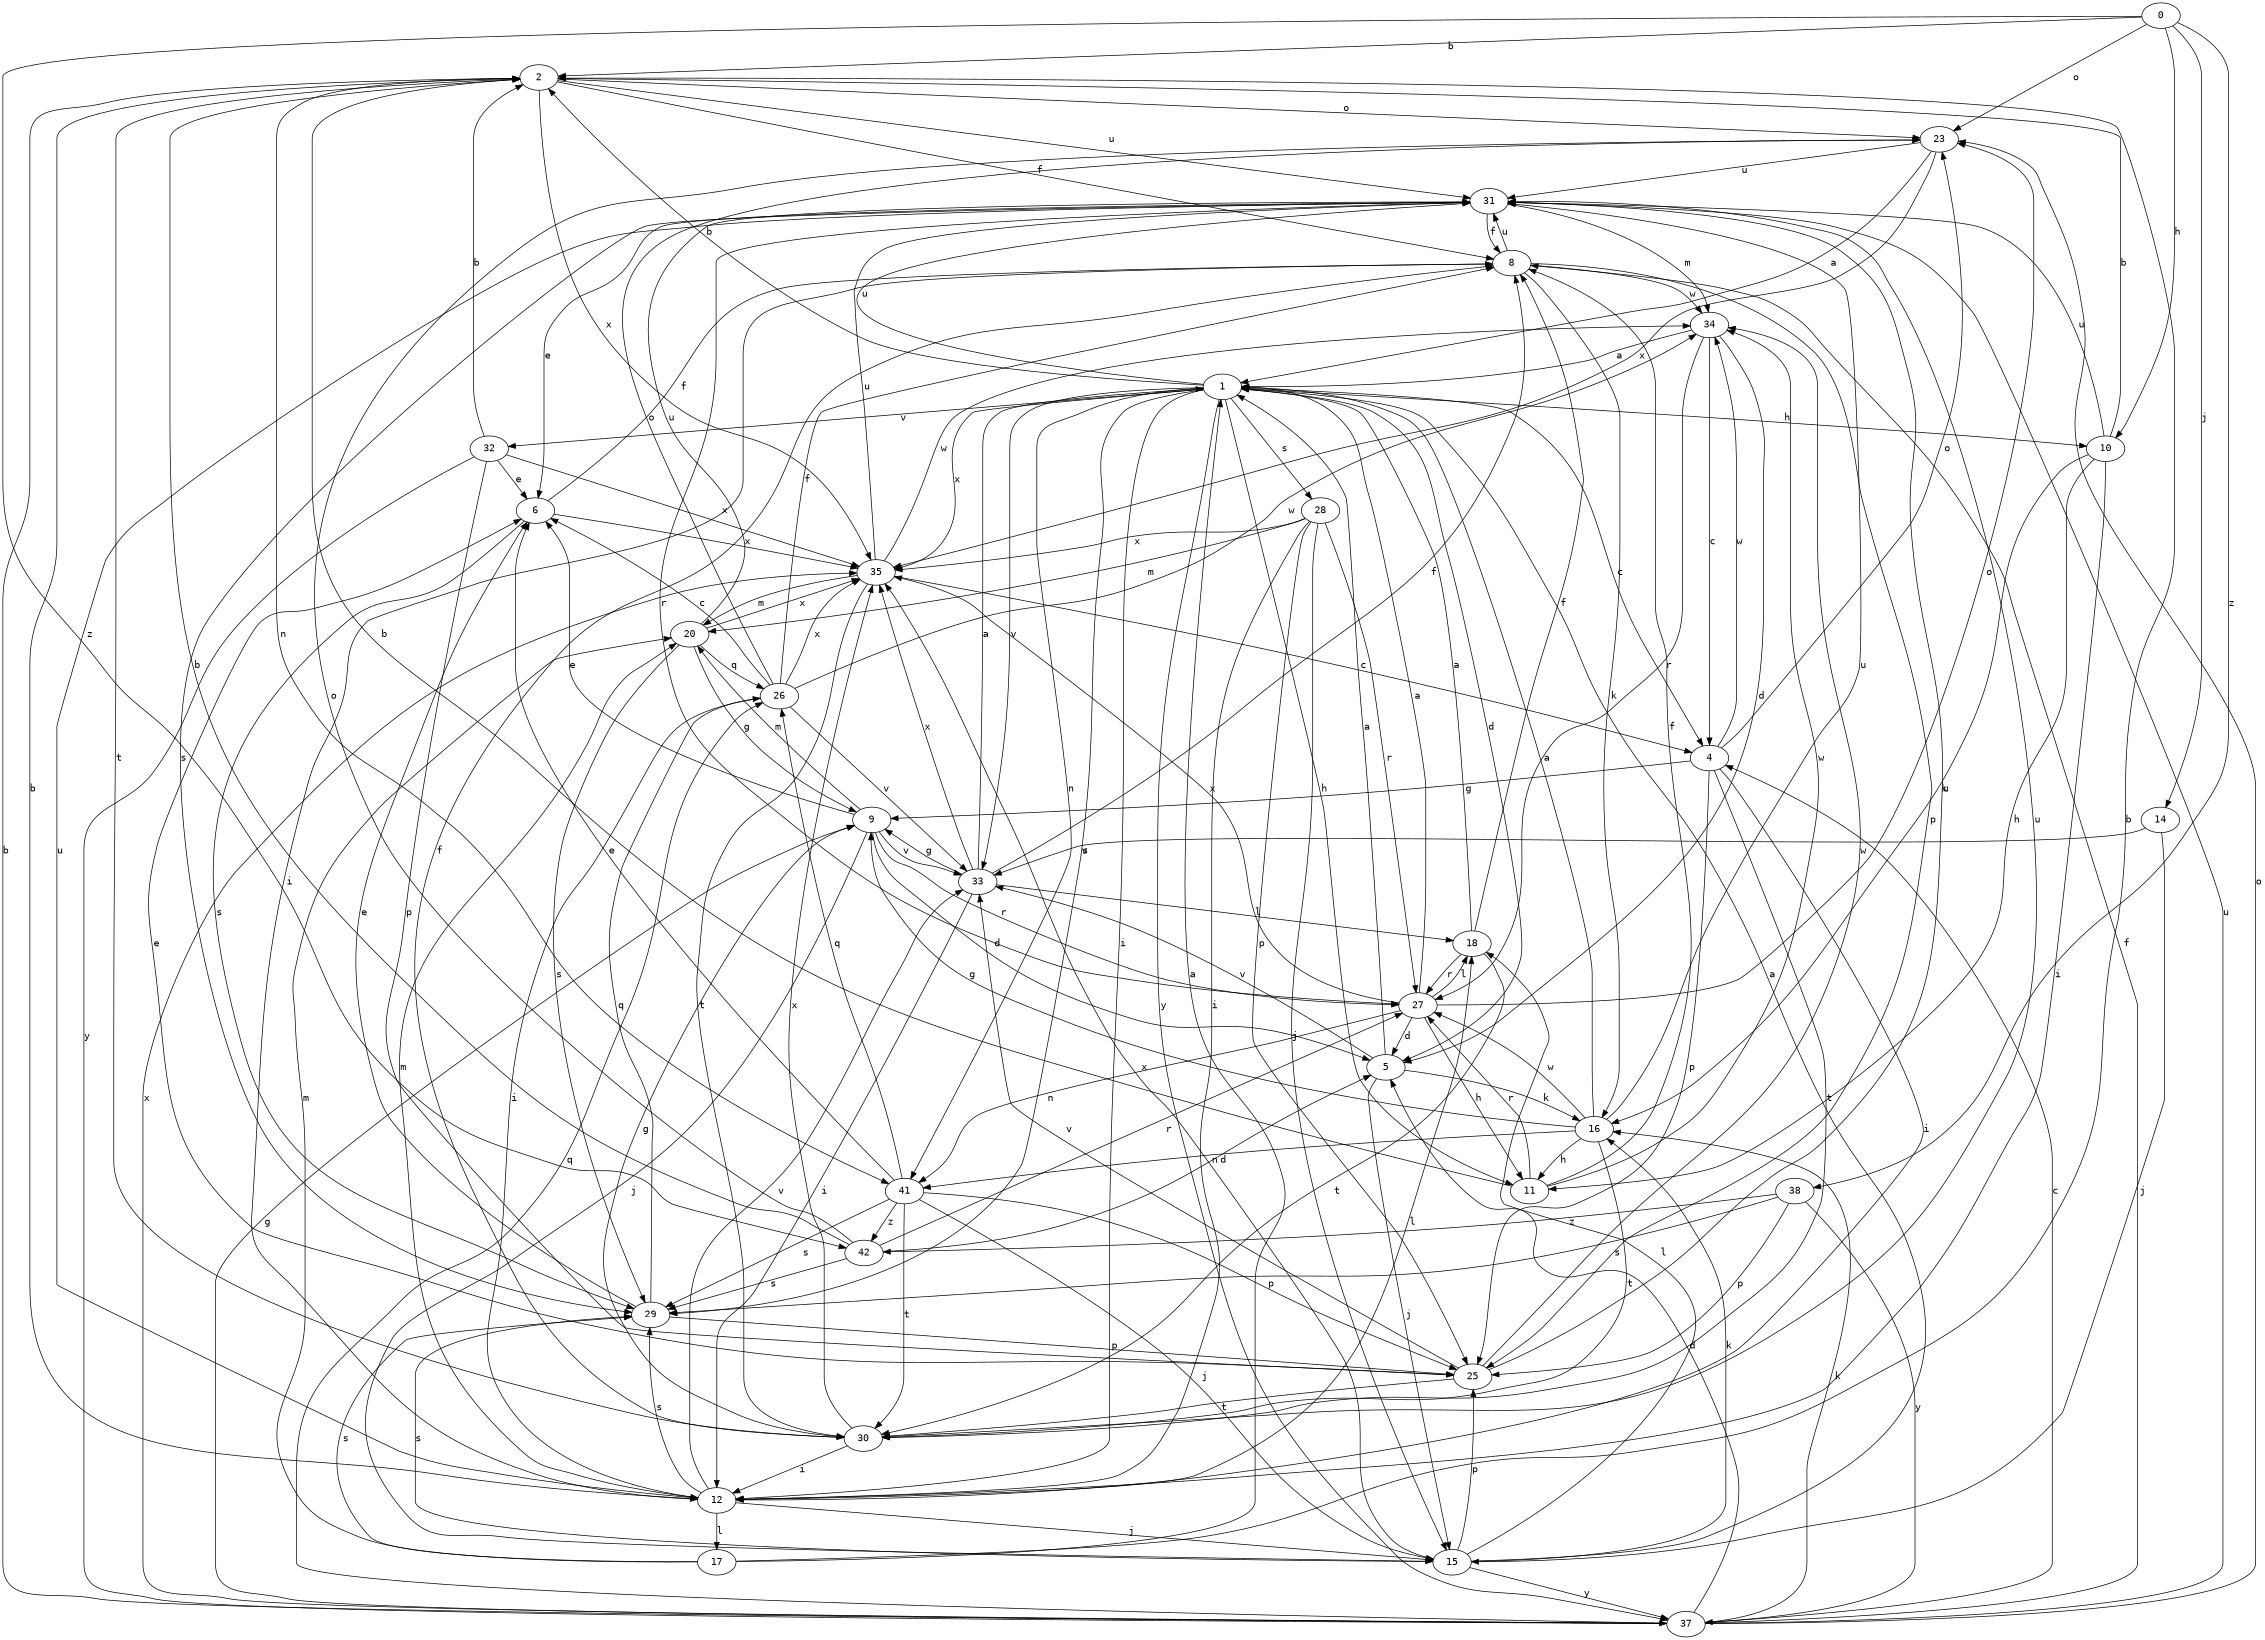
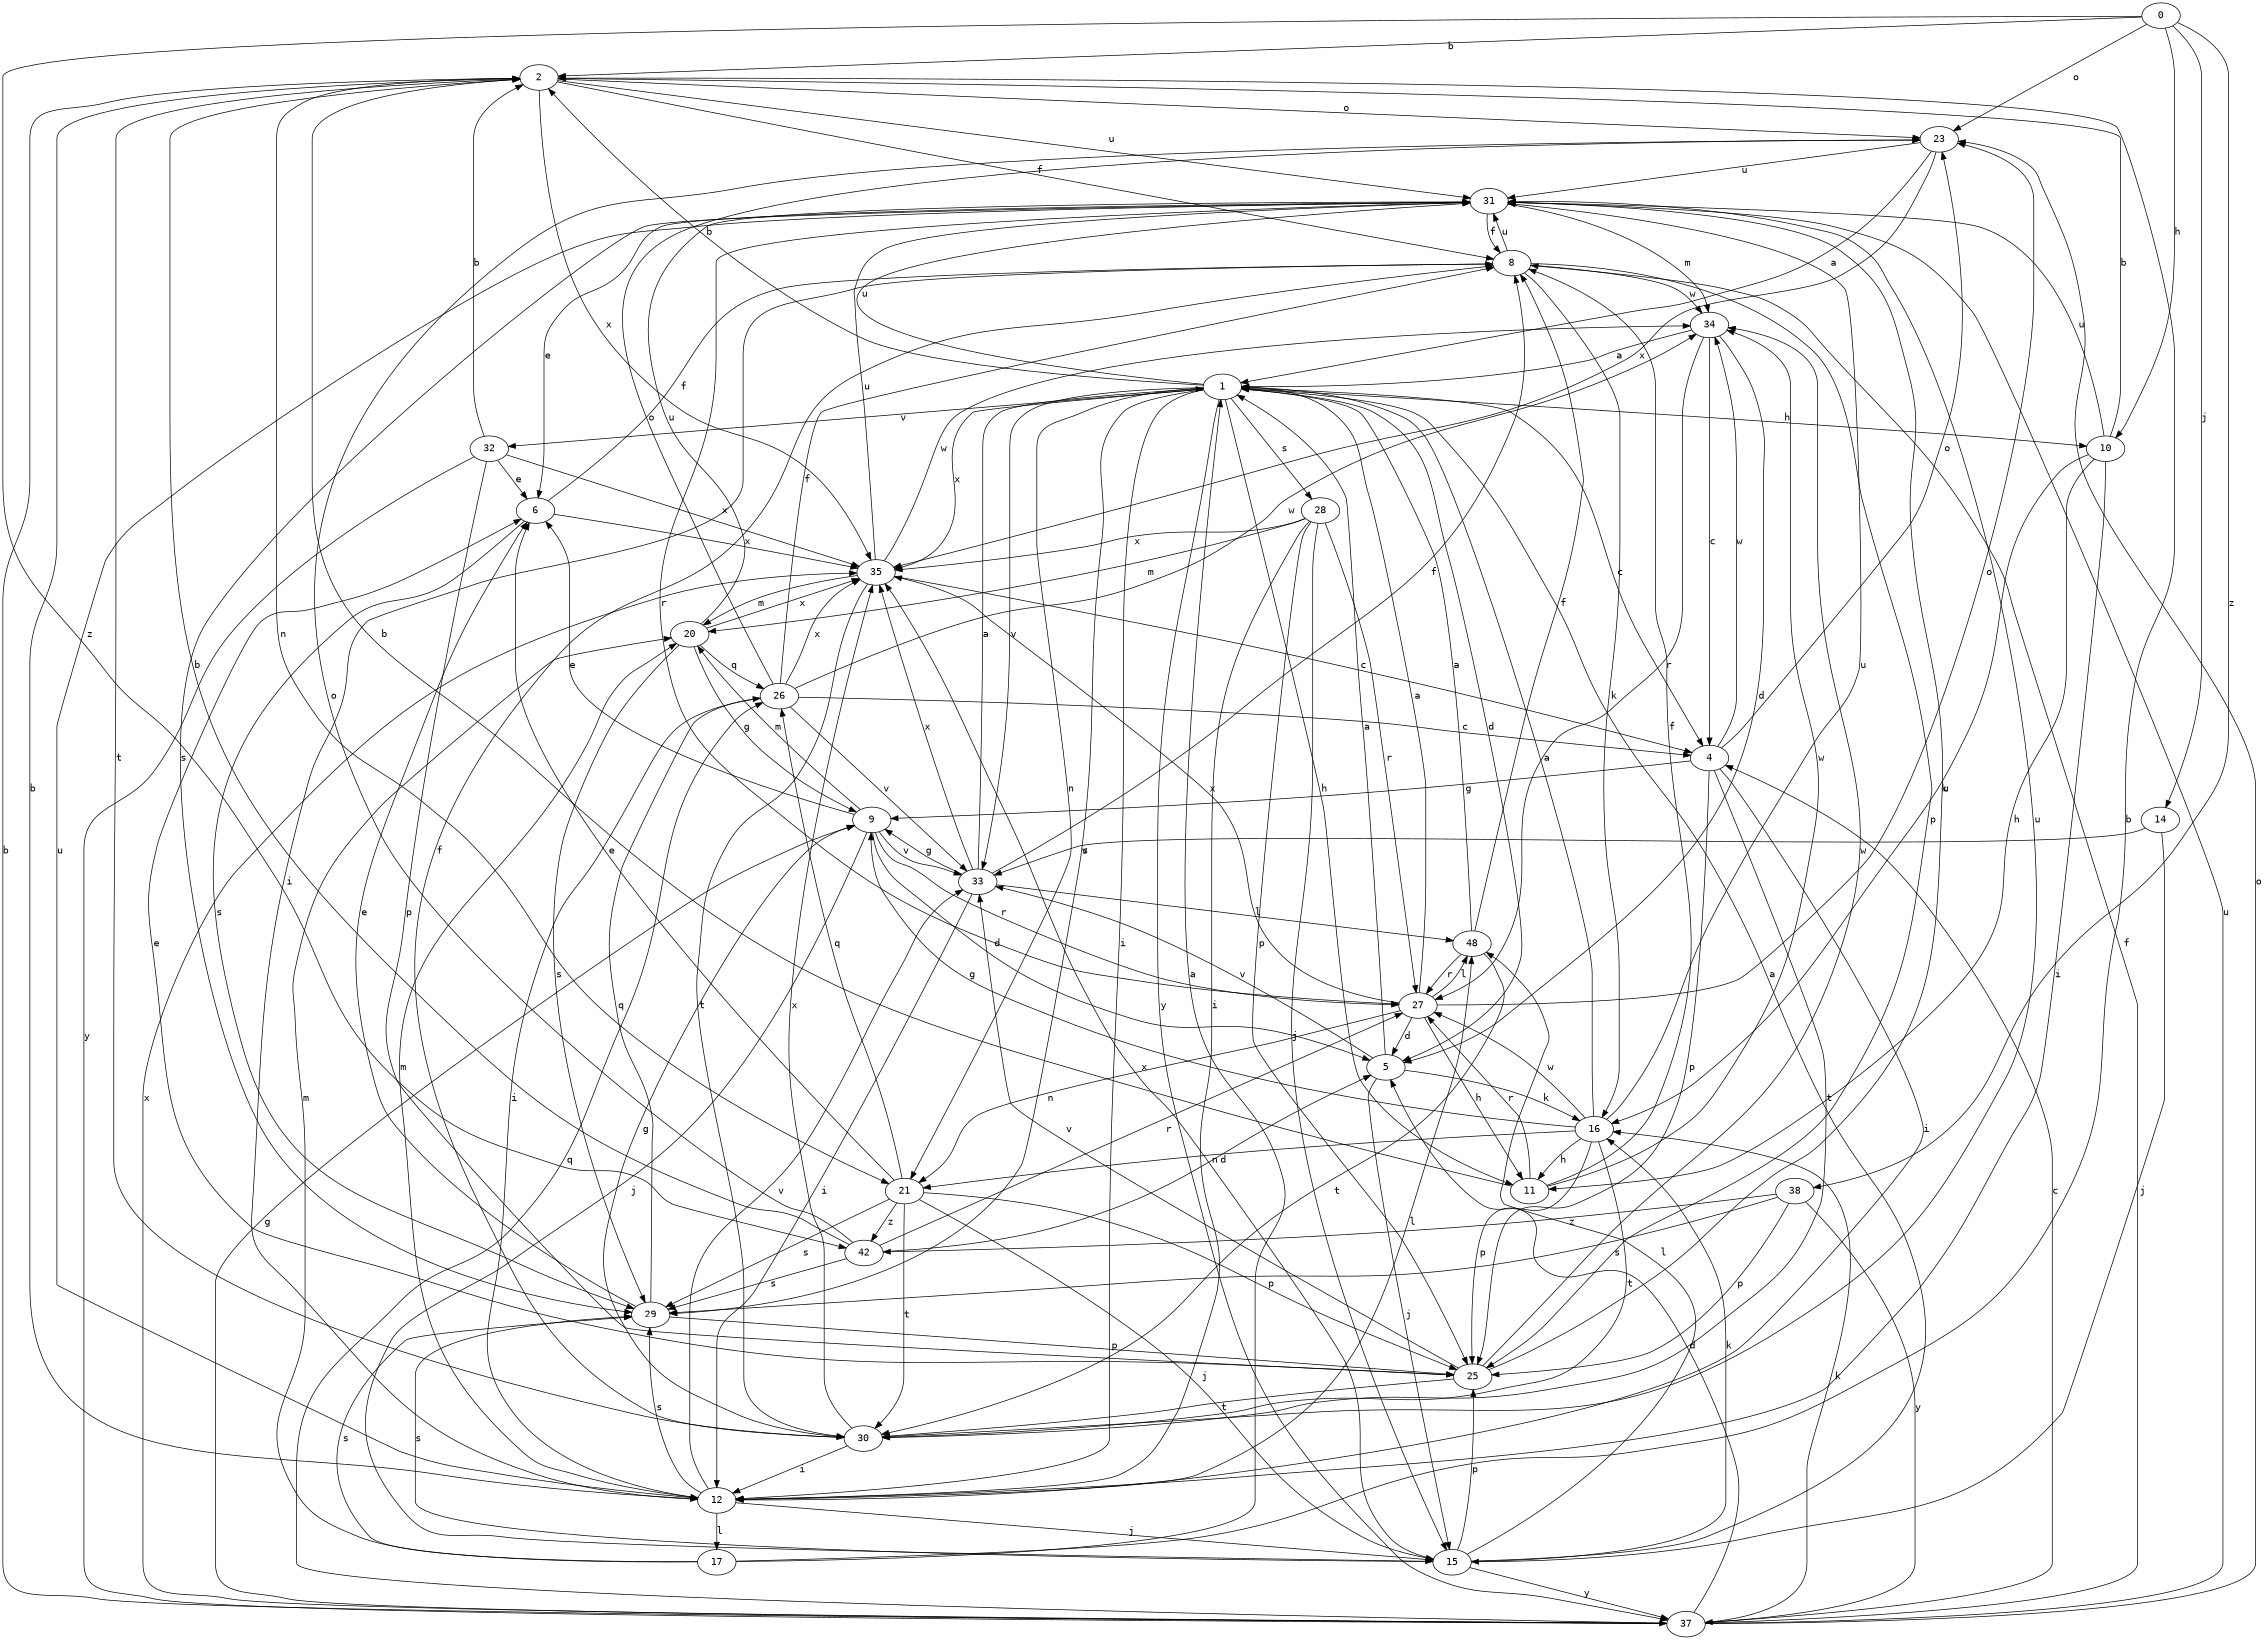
edge "26" -> "6": now "26" -> "4"
node "18": label "18" -> "48"
node "41": label "41" -> "21"
edge "16" -> "25": added, label "p"
